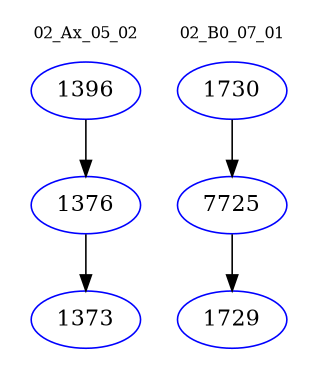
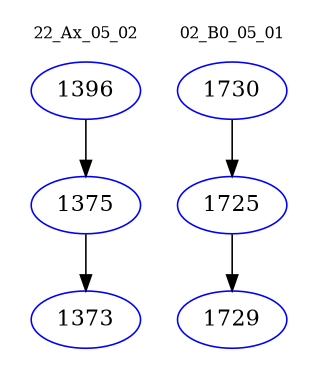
cluster "02_Ax_05_02": label "02_Ax_05_02" -> "22_Ax_05_02"
cluster "02_B0_07_01": label "02_B0_07_01" -> "02_B0_05_01"
node "1376": label "1376" -> "1375"
node "7725": label "7725" -> "1725"
